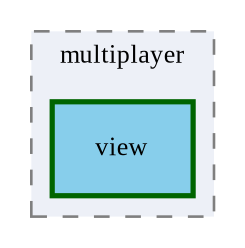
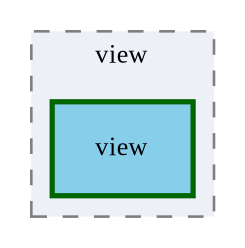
cluster "multiplayer": label "multiplayer" -> "view"
